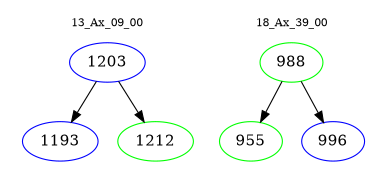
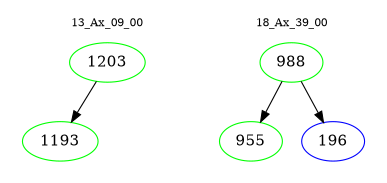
node "1203": color blue -> green
node "1193": color blue -> green
node "1212": removed
node "996": label "996" -> "196"
